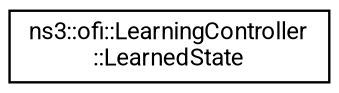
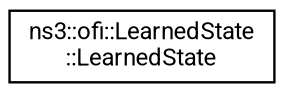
node "ns3::ofi::LearningController ::LearnedState": label "ns3::ofi::LearningController ::LearnedState" -> "ns3::ofi::LearnedState ::LearnedState"
